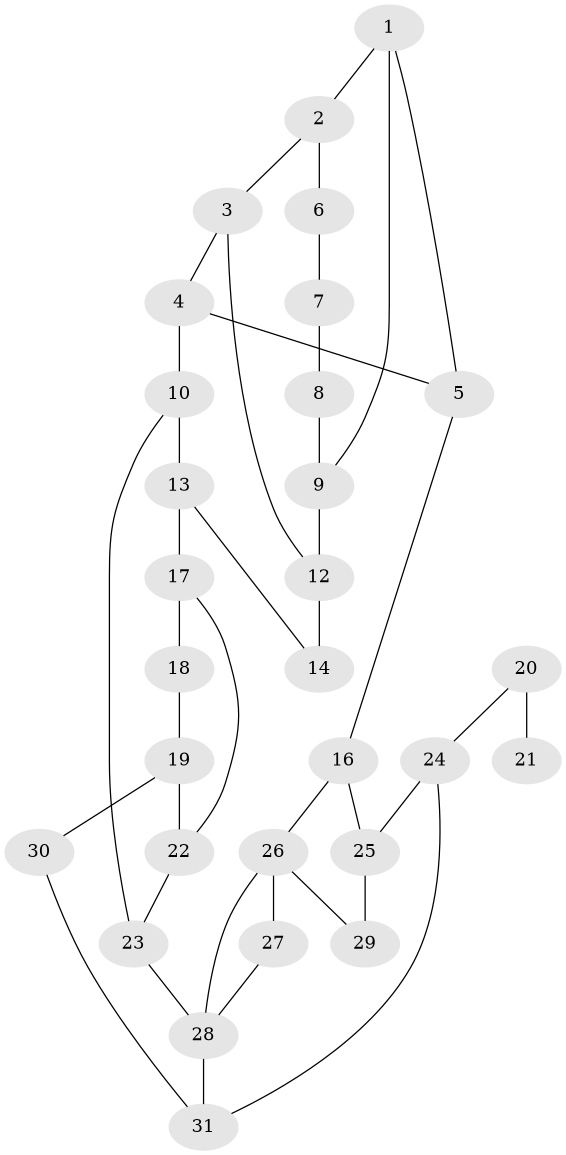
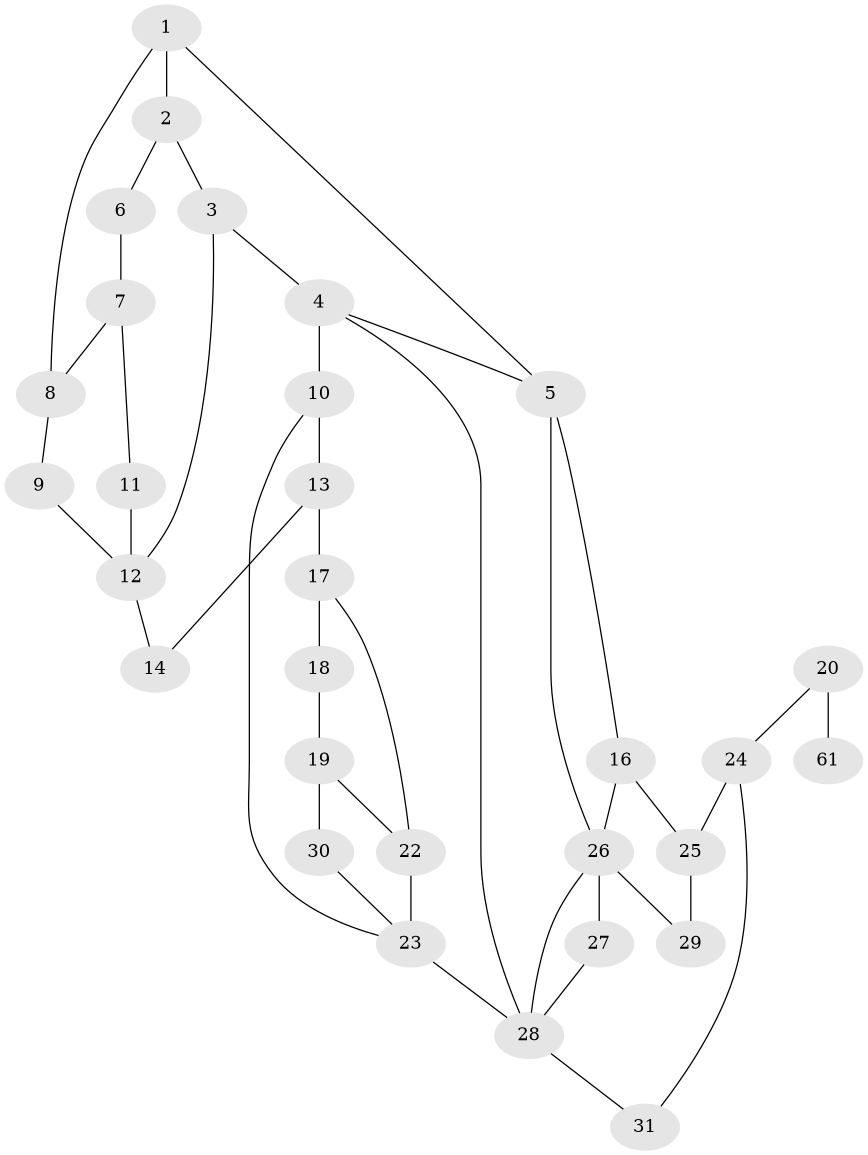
edge "1" -- "9": now "1" -- "8"
node "11": added
edge "5" -- "26": added
edge "4" -- "28": added
node "21": label "21" -> "61"
edge "30" -- "31": now "30" -- "23"
